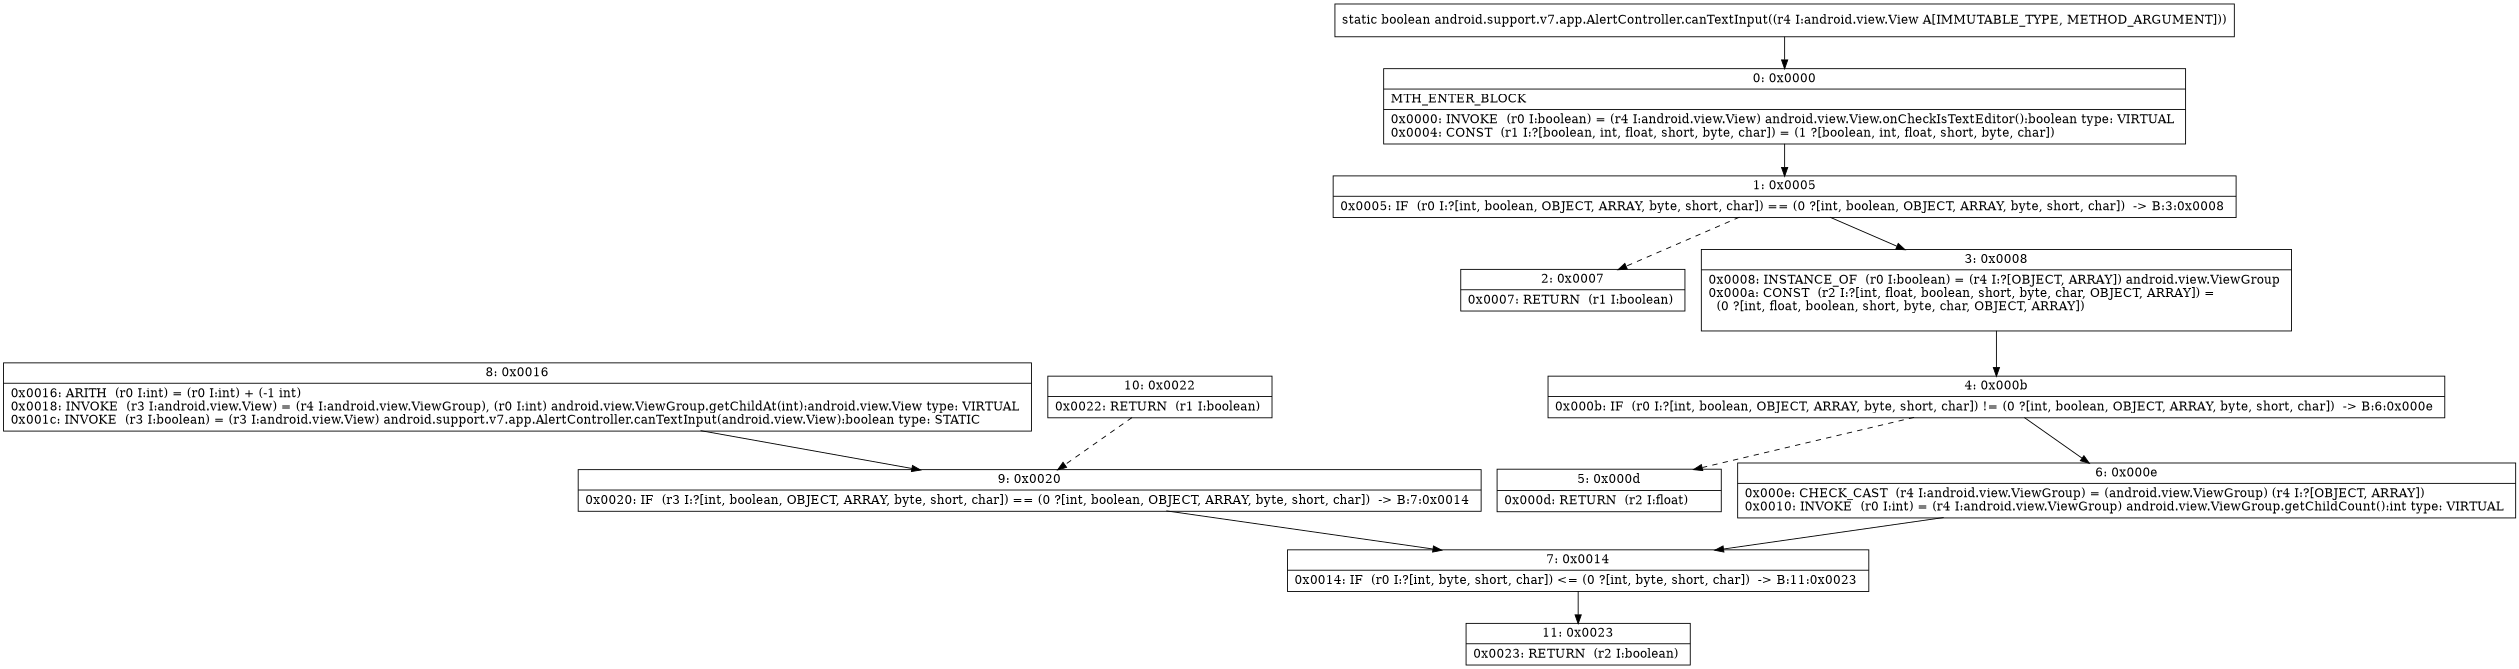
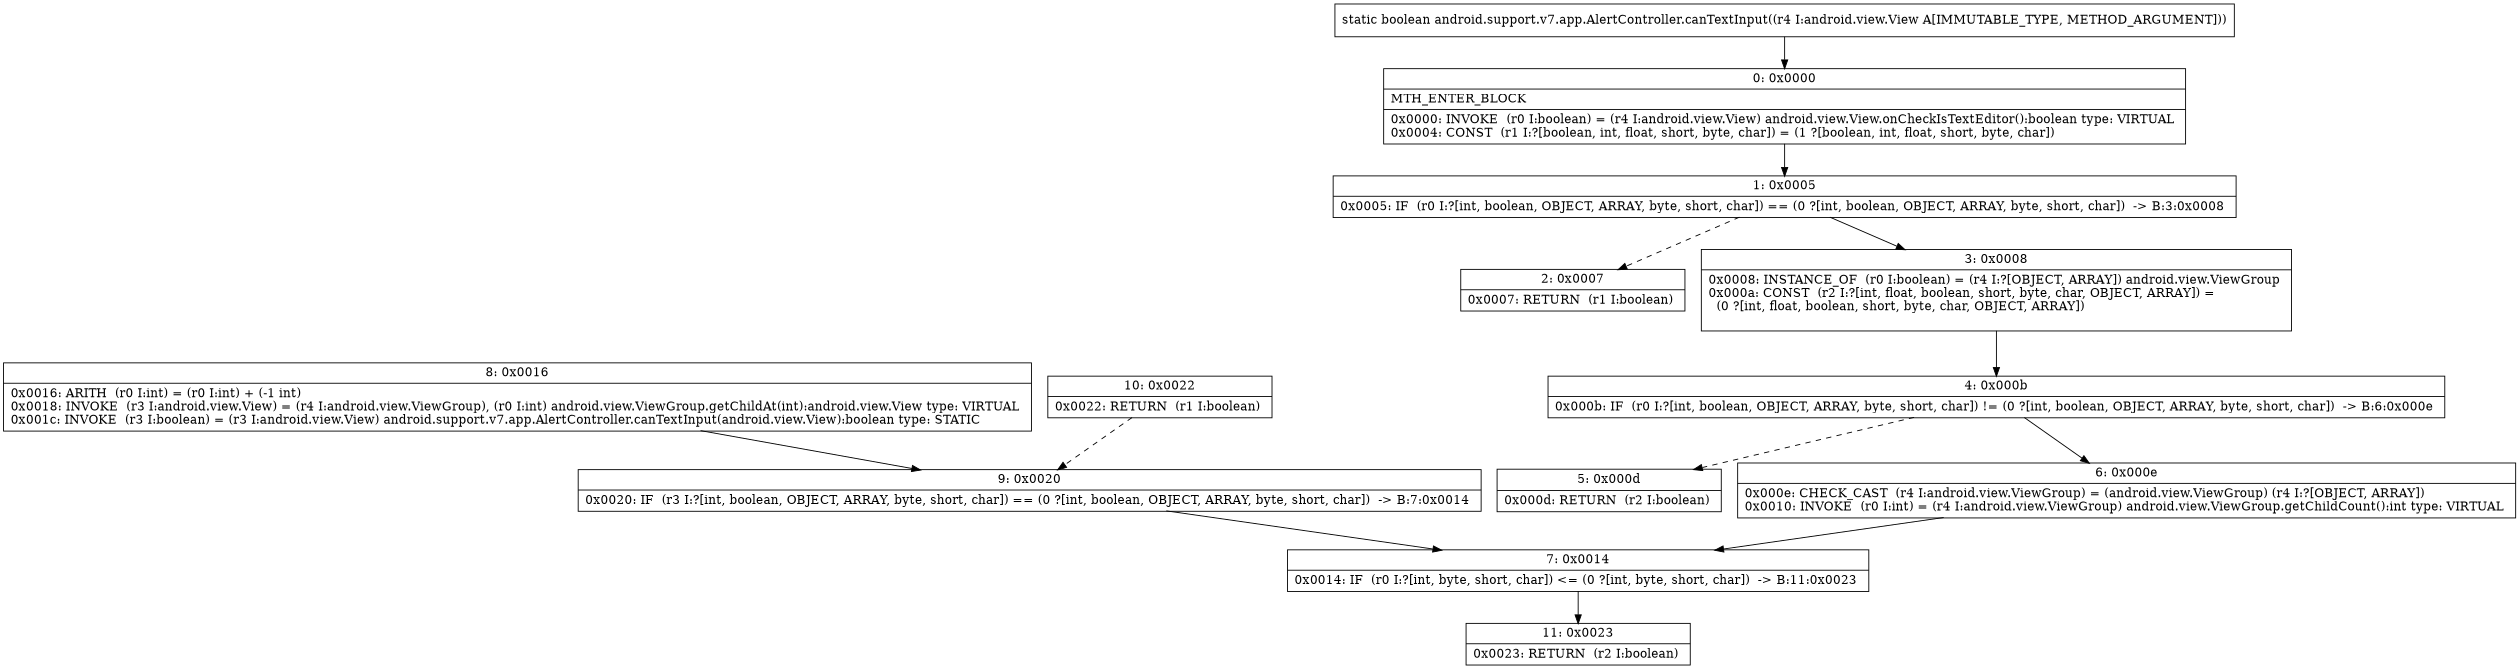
node "5: 0x000d": text "0x000d: RETURN  (r2 I:float)" -> "0x000d: RETURN  (r2 I:boolean)"
